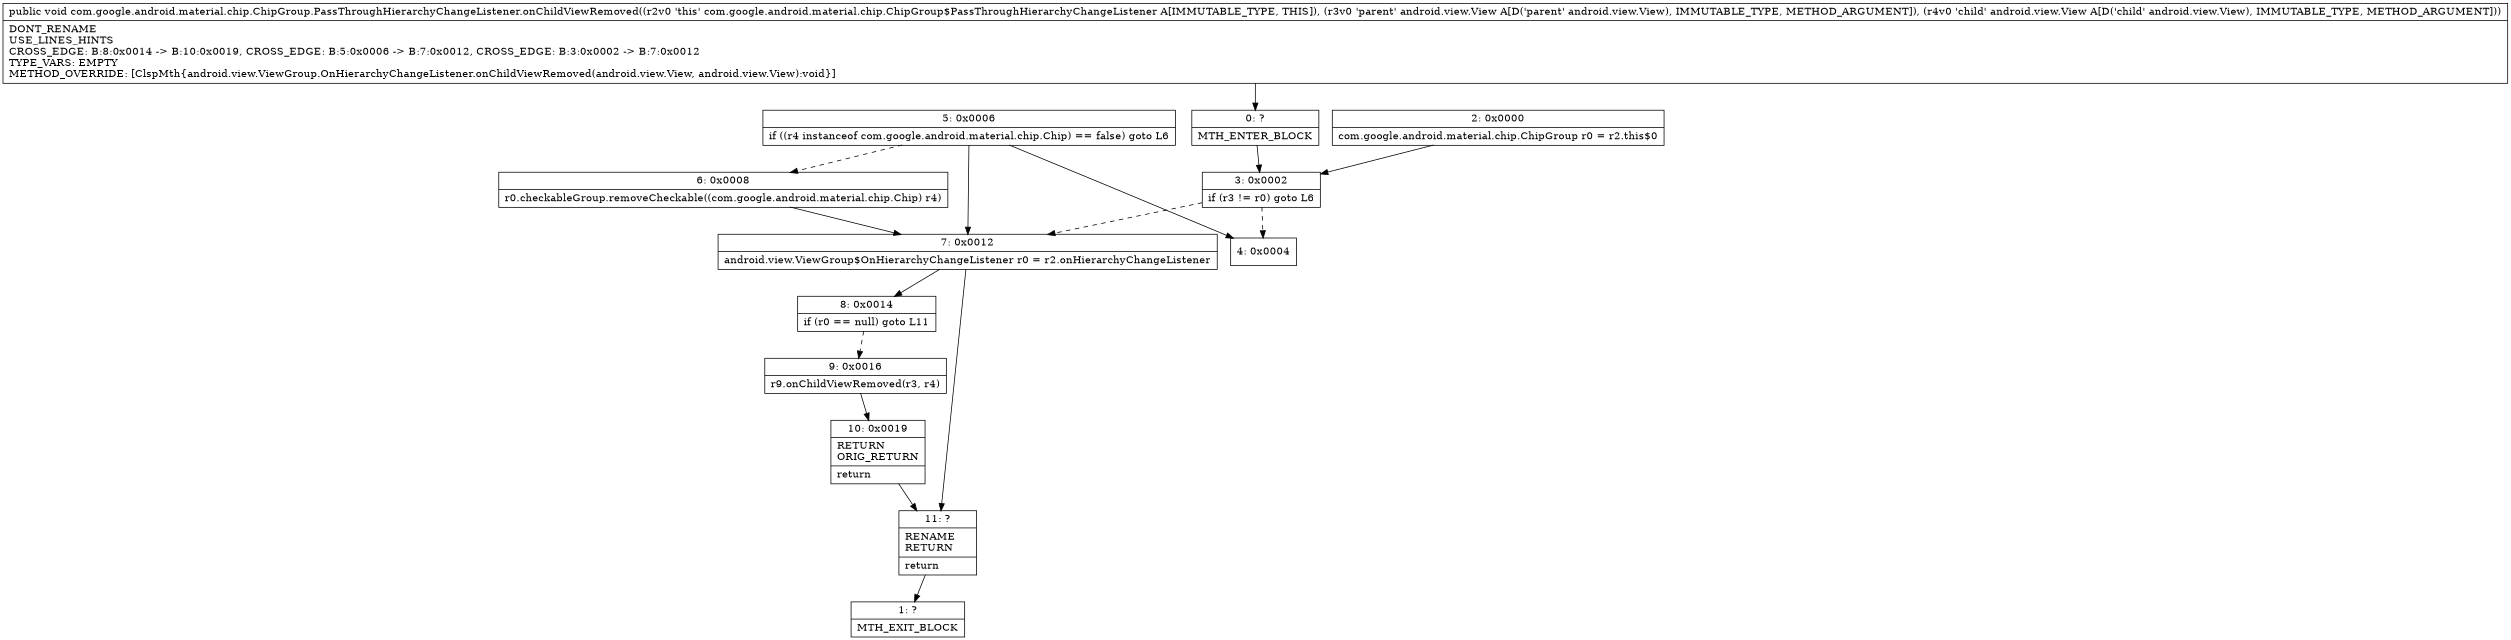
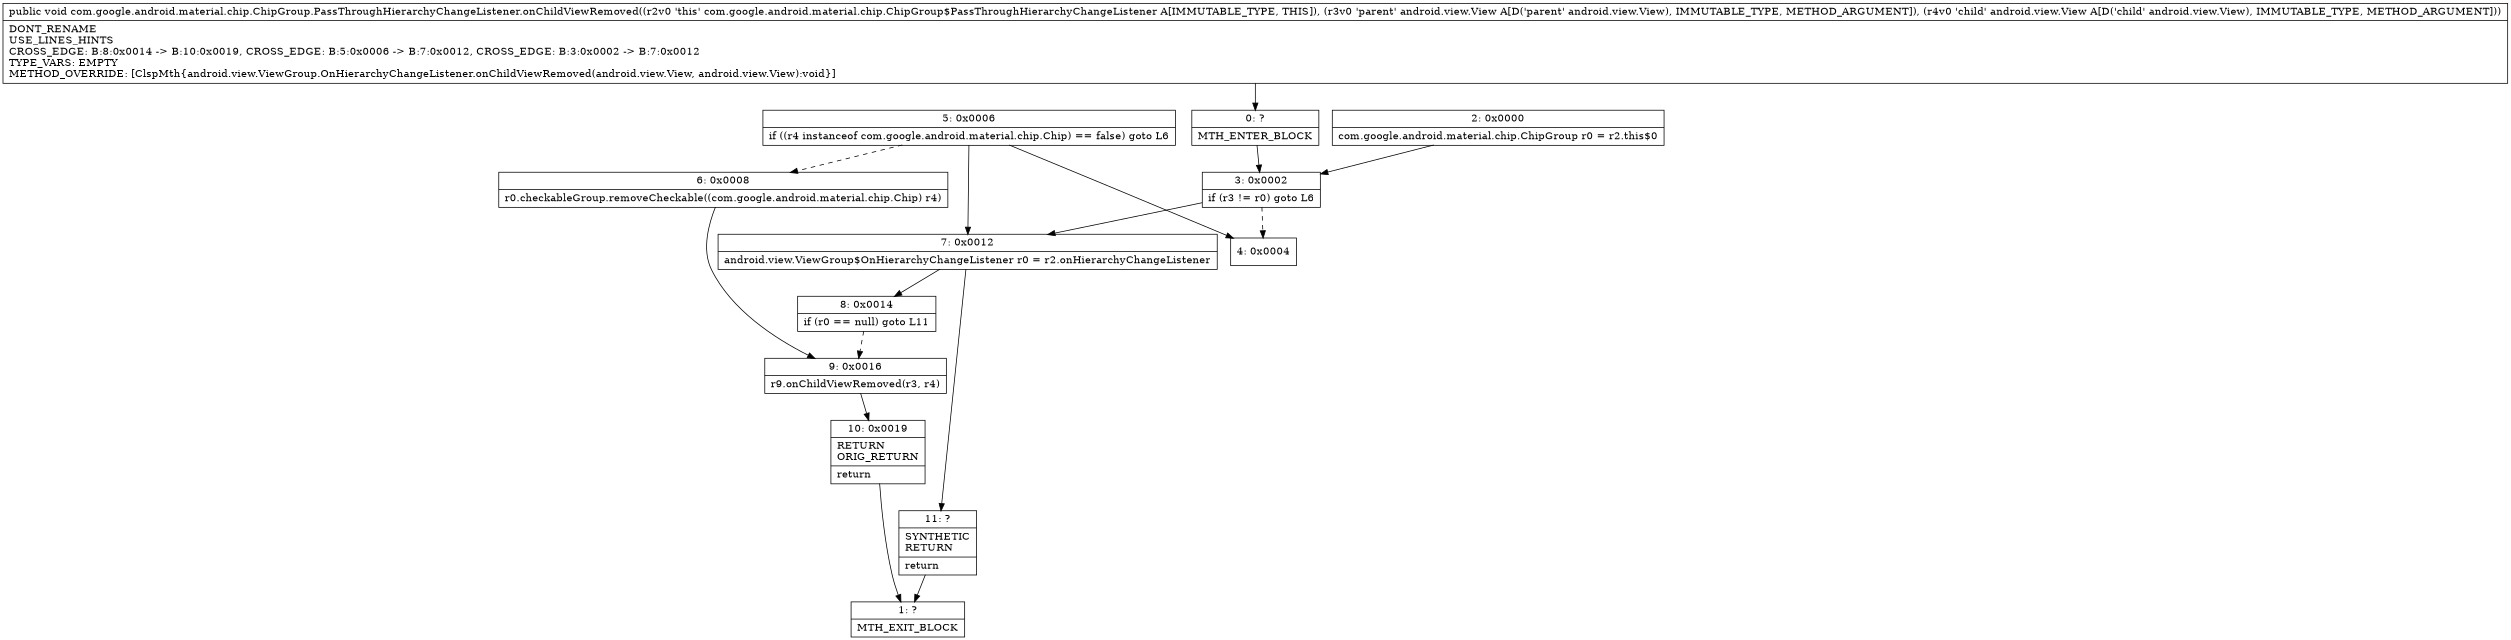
edge "3: 0x0002" -> "7: 0x0012": style dashed -> solid
edge "6: 0x0008" -> "7: 0x0012": now "6: 0x0008" -> "9: 0x0016"
edge "10: 0x0019" -> "11: ?": now "10: 0x0019" -> "1: ?"
node "11: ?": text "RENAME" -> "SYNTHETIC"
